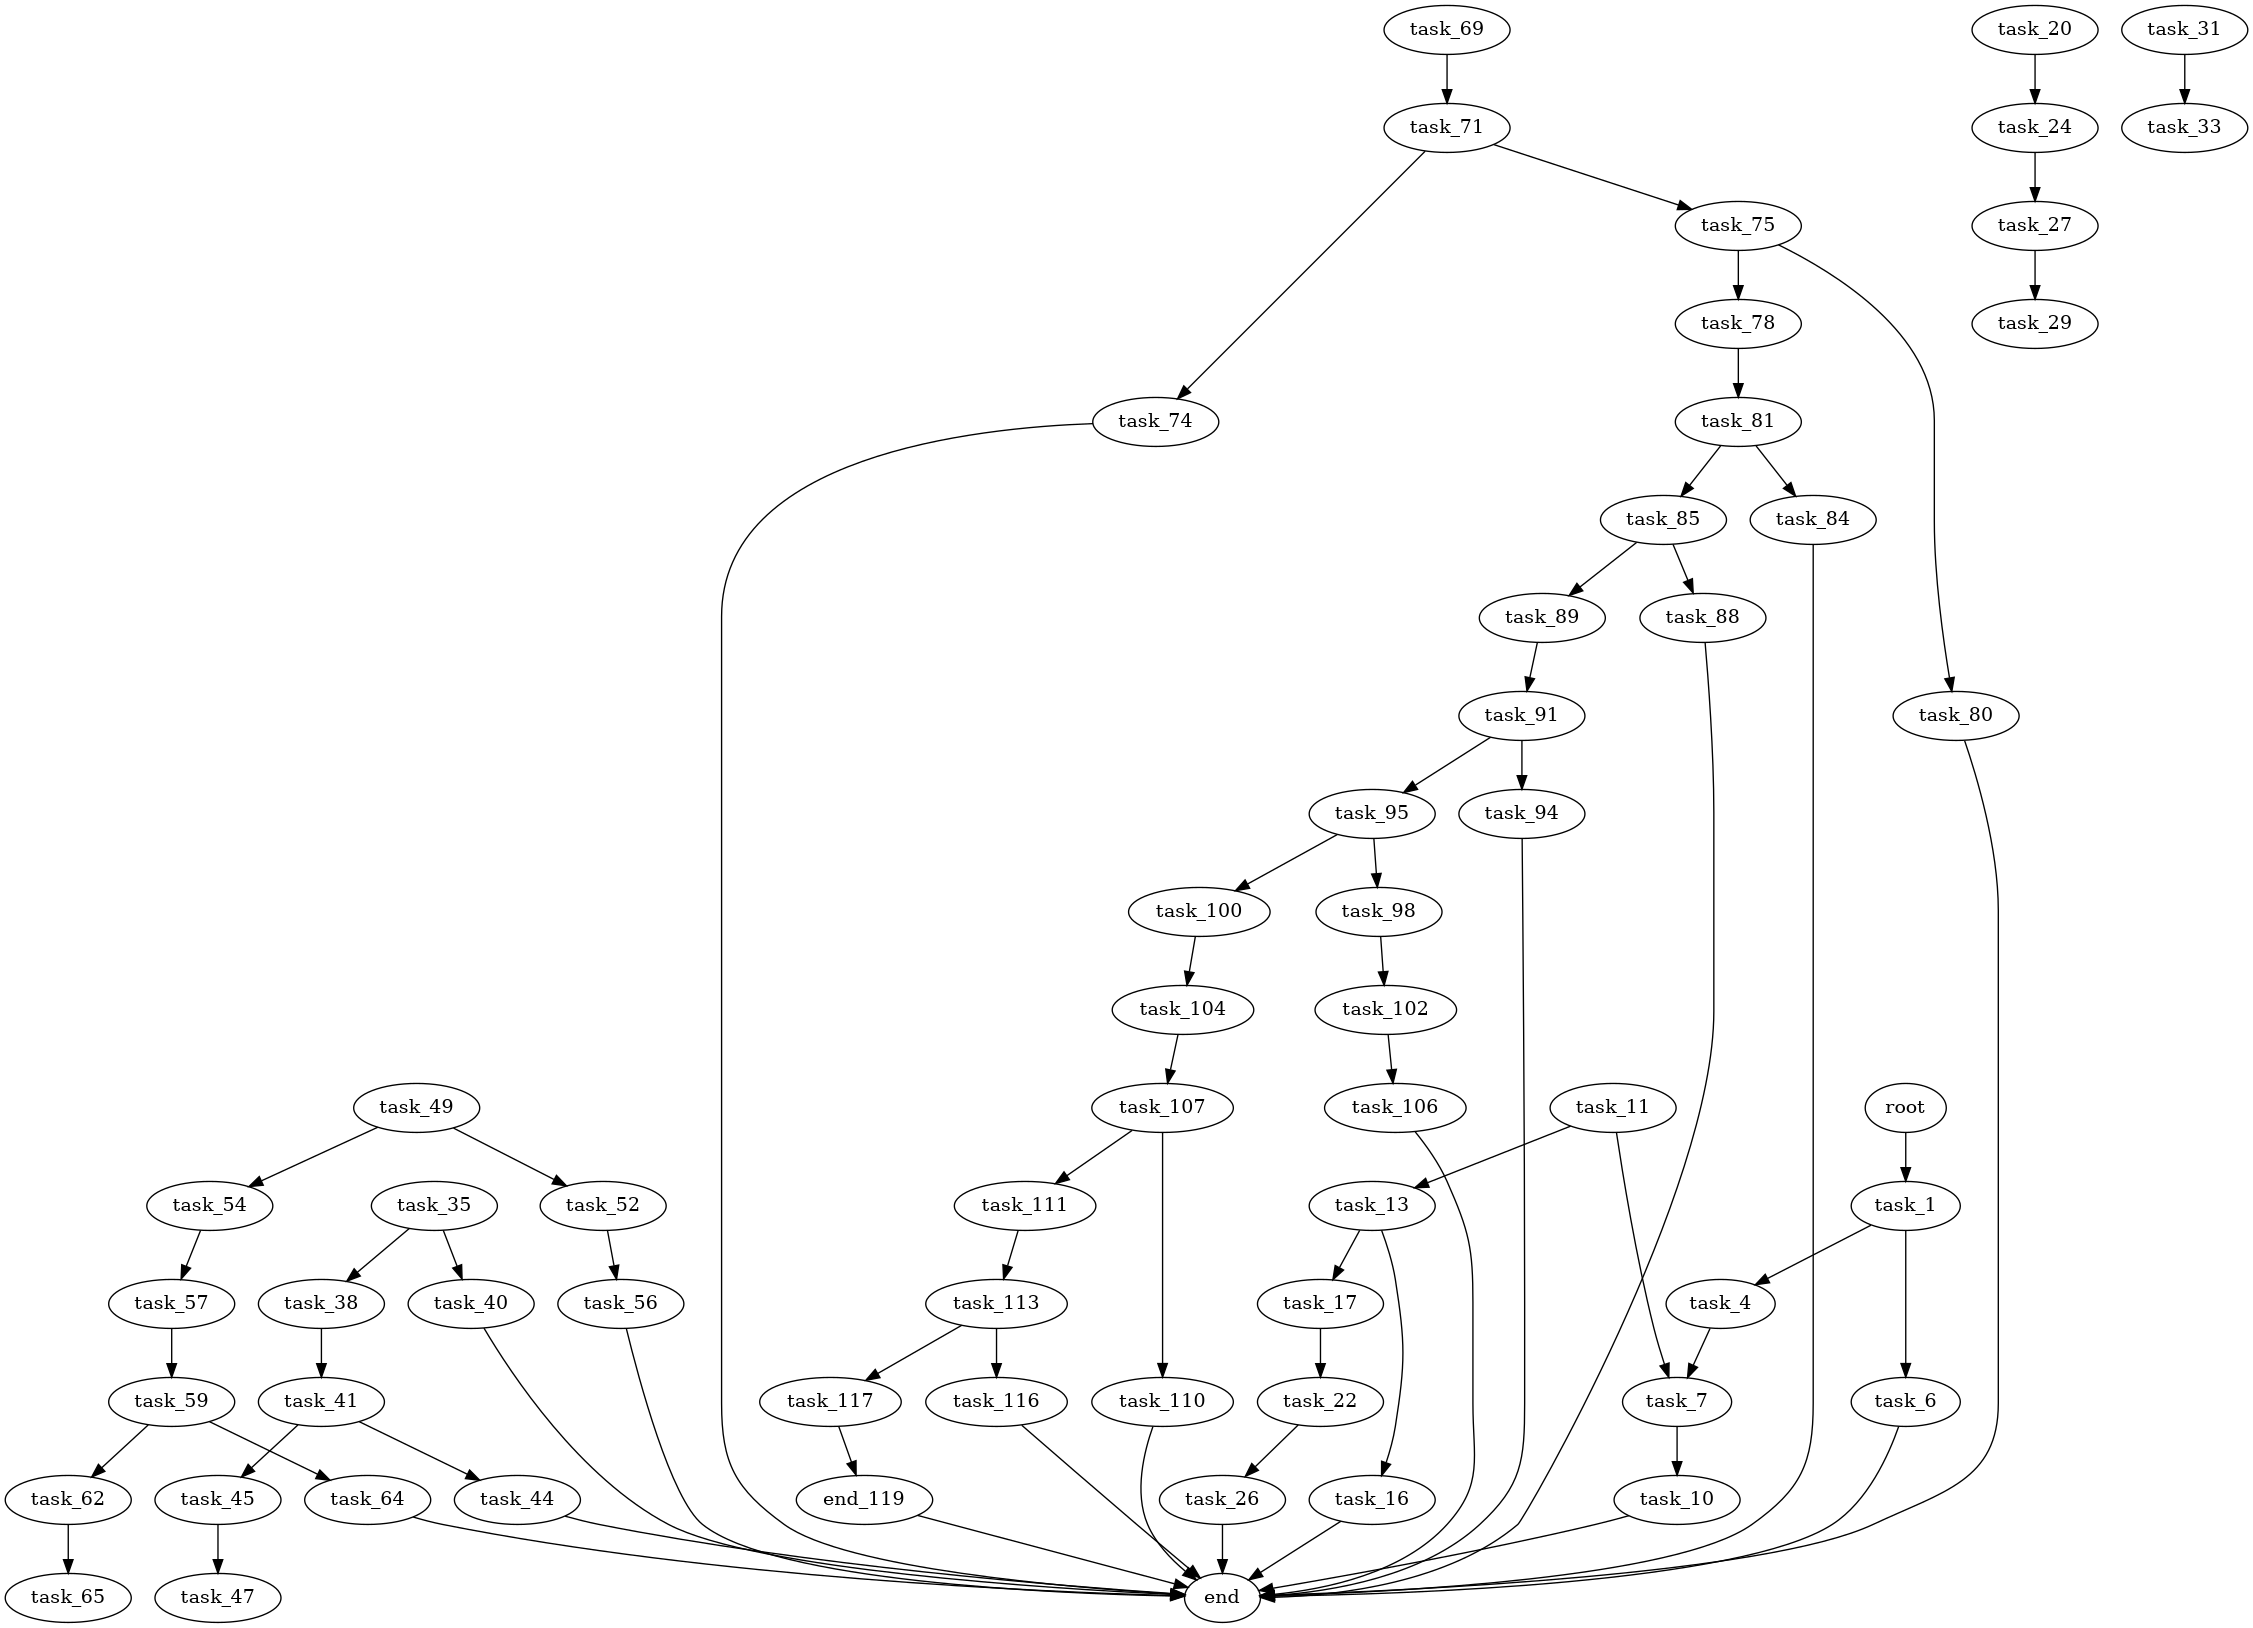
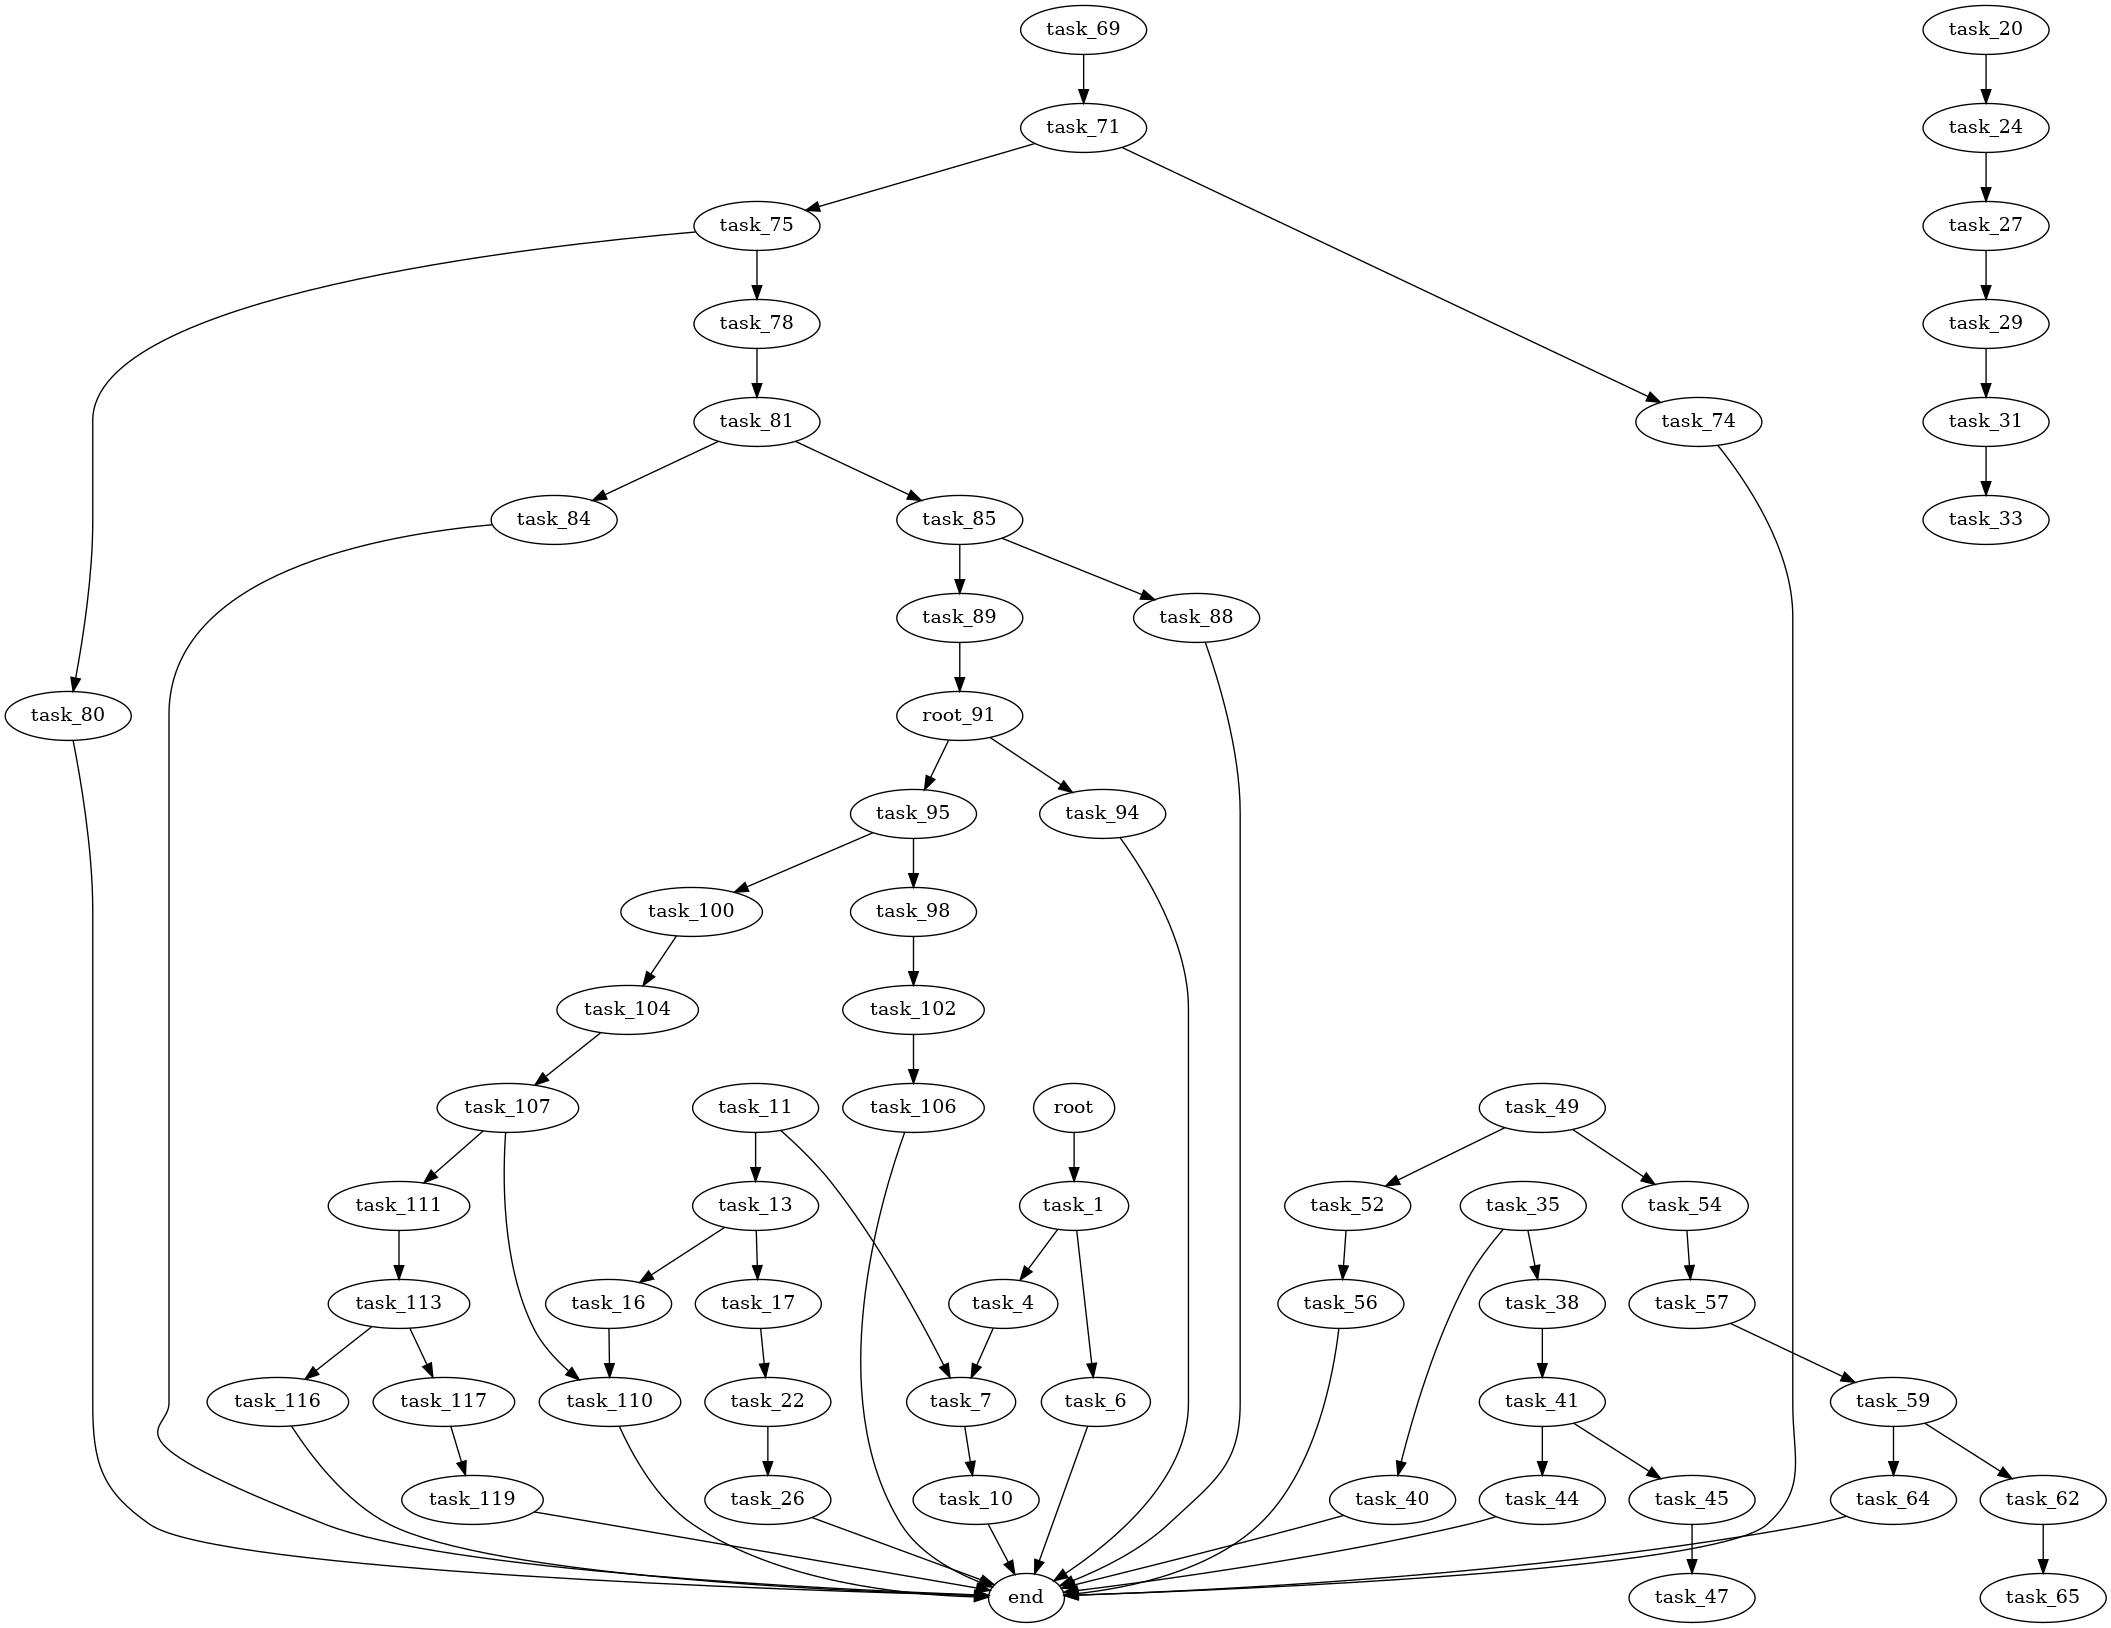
edge "task_29" -> "task_31": added
node "task_91": label "task_91" -> "root_91"
node "end_119": label "end_119" -> "task_119"
edge "task_16" -> "end": now "task_16" -> "task_110"
